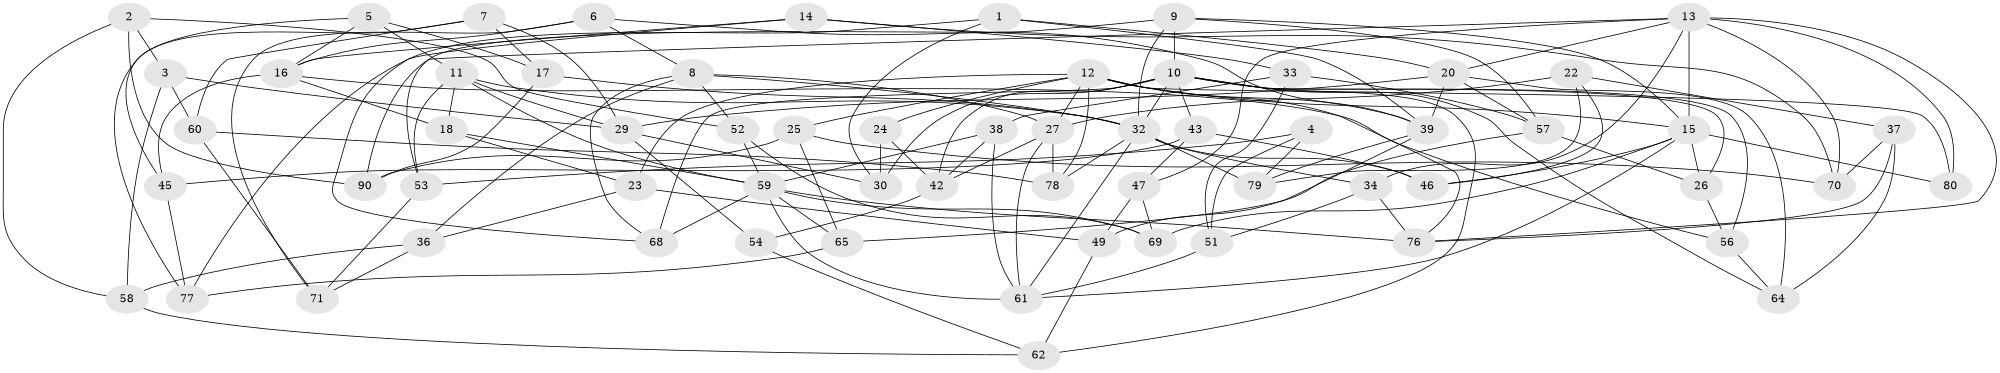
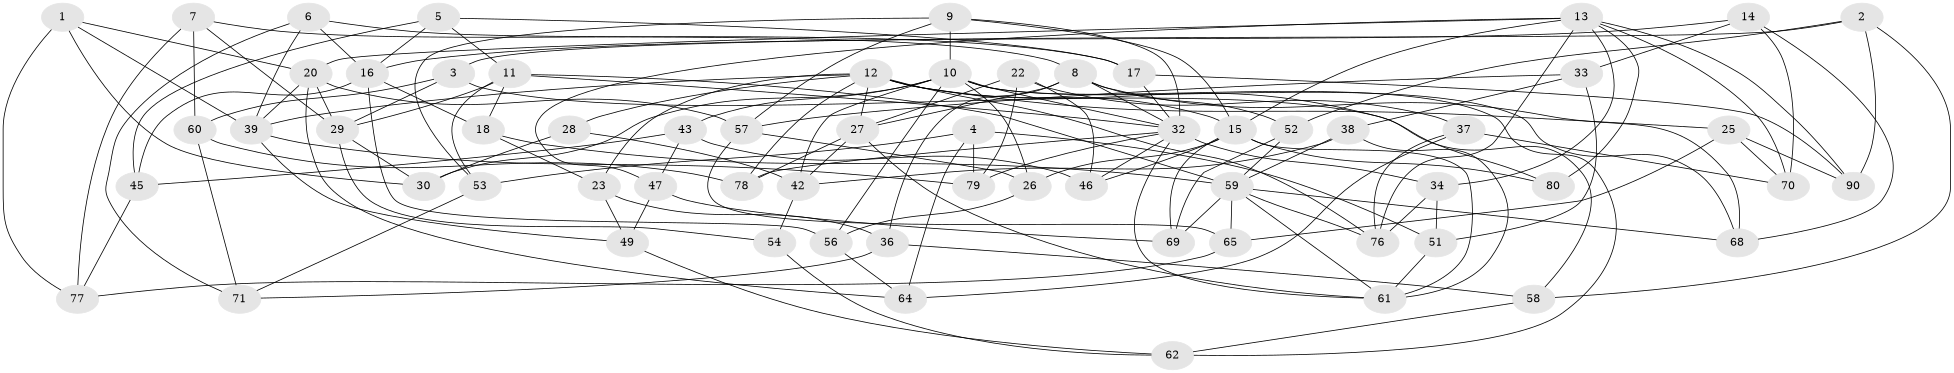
edge "10" -- "64": now "4" -- "64"
node "24": label "24" -> "28"
